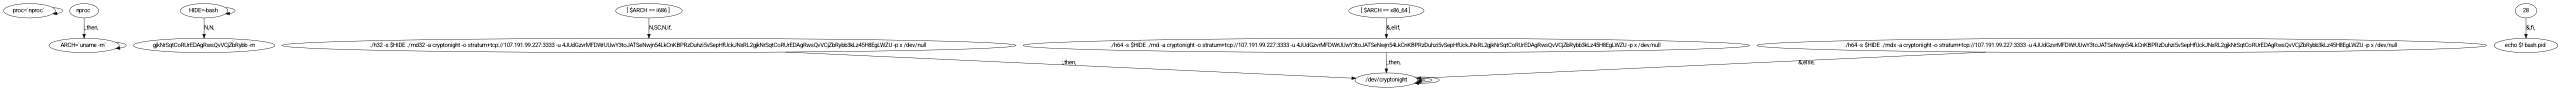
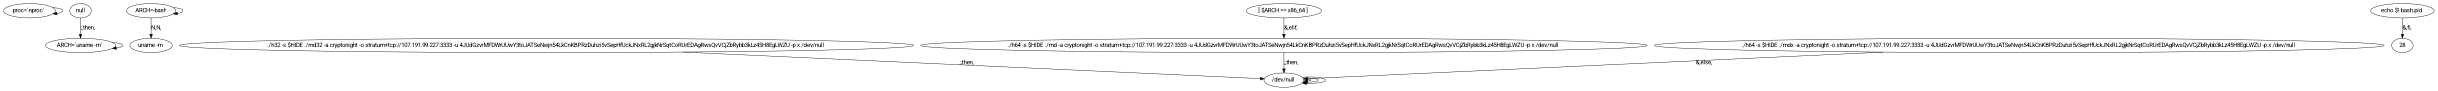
node "nproc": label "nproc" -> "null"
node "HIDE=-bash": label "HIDE=-bash" -> "ARCH=-bash"
node "[ $ARCH == i686 ]": removed
edge "28" -> "echo $! bash.pid": reversed
node "gjkNrSqtCoRUrEDAgRwsQvVCjZbRybb -m": label "gjkNrSqtCoRUrEDAgRwsQvVCjZbRybb -m" -> "uname -m"
node "/dev/cryptonight": label "/dev/cryptonight" -> "/dev/null"
